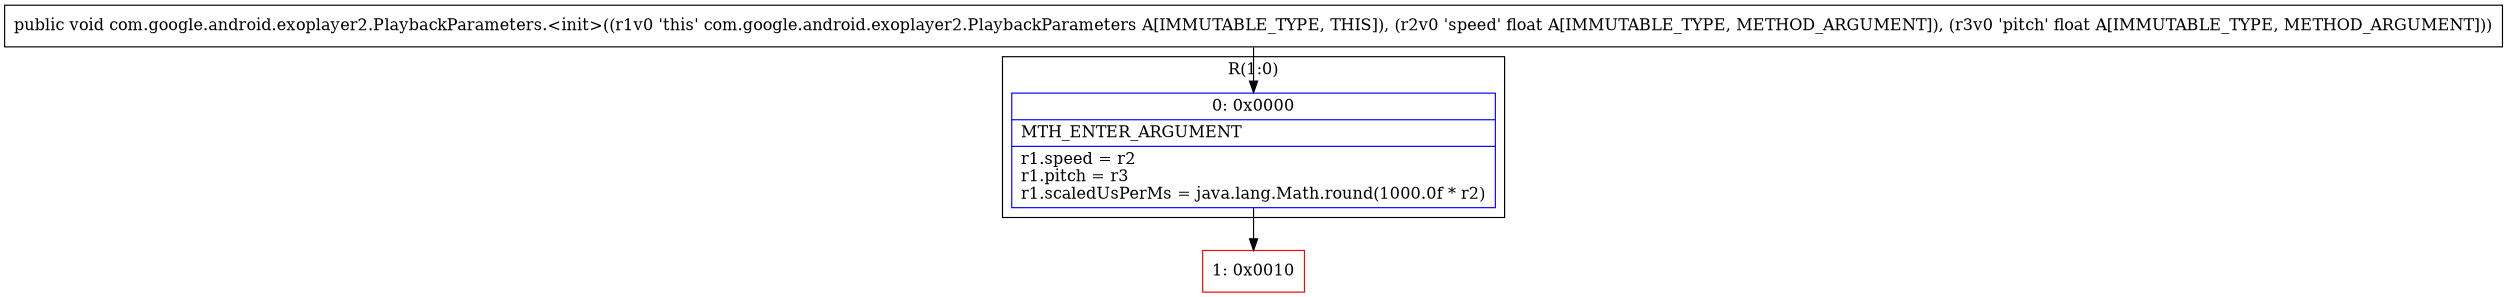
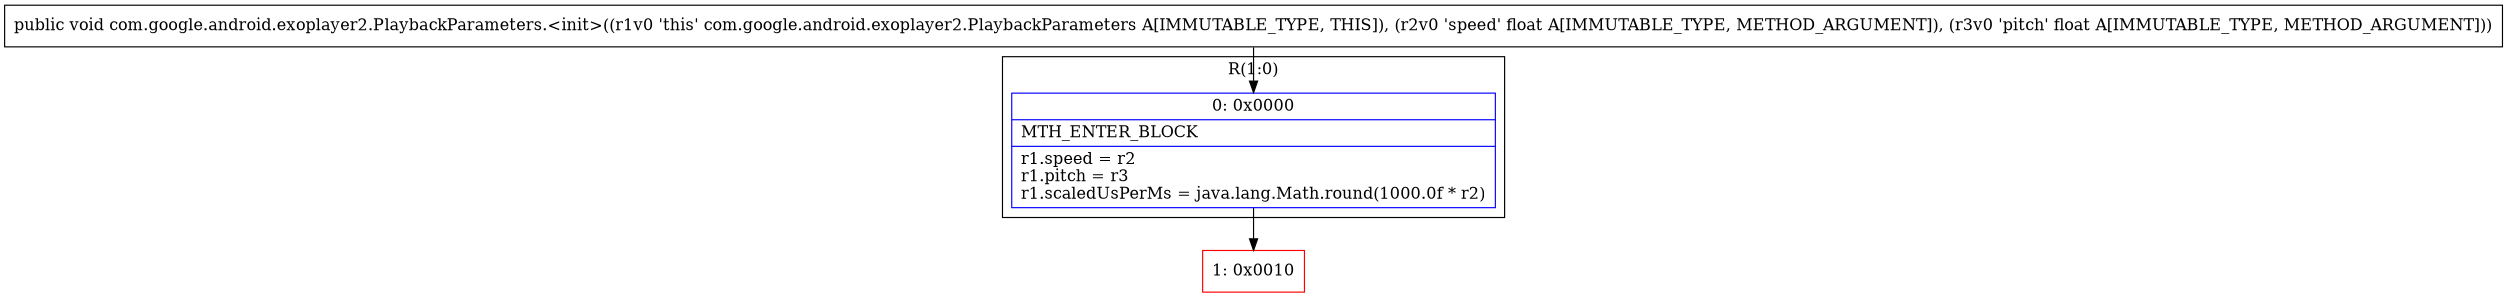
node "0: 0x0000": text "MTH_ENTER_ARGUMENT" -> "MTH_ENTER_BLOCK"
